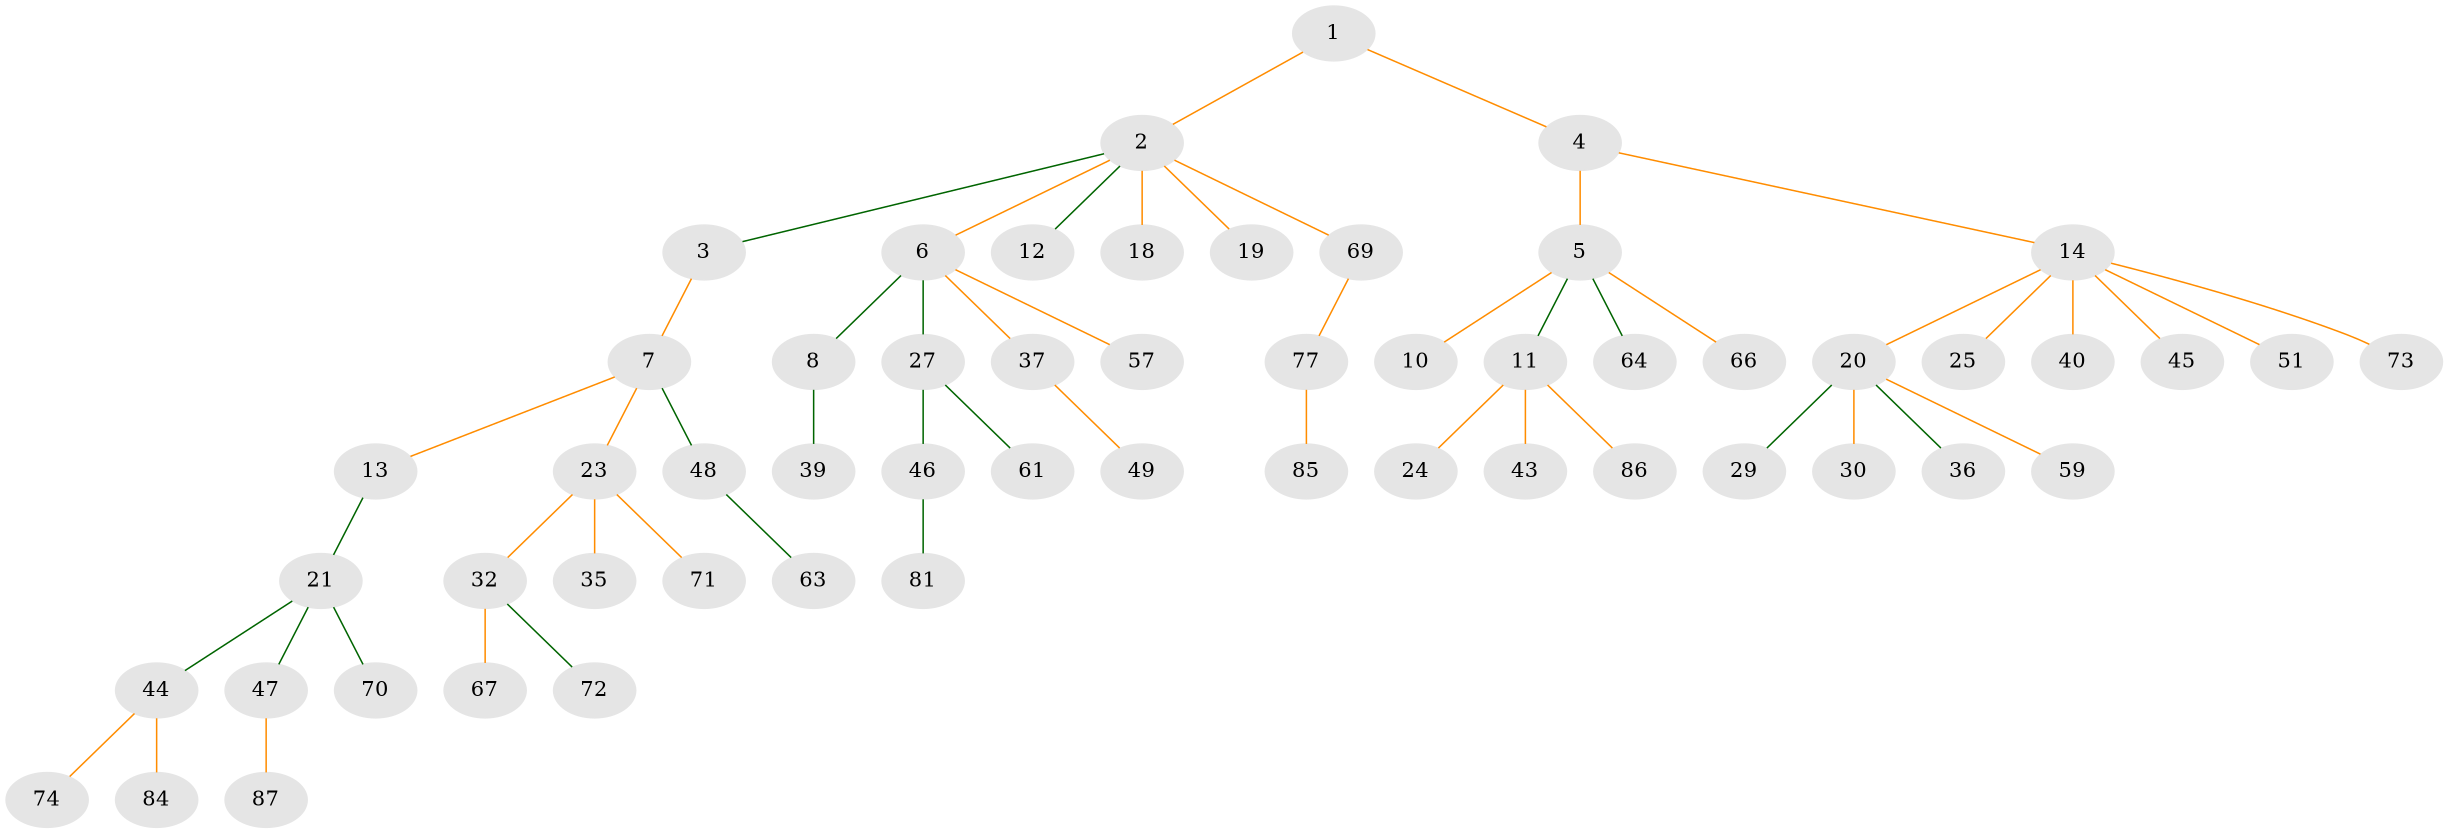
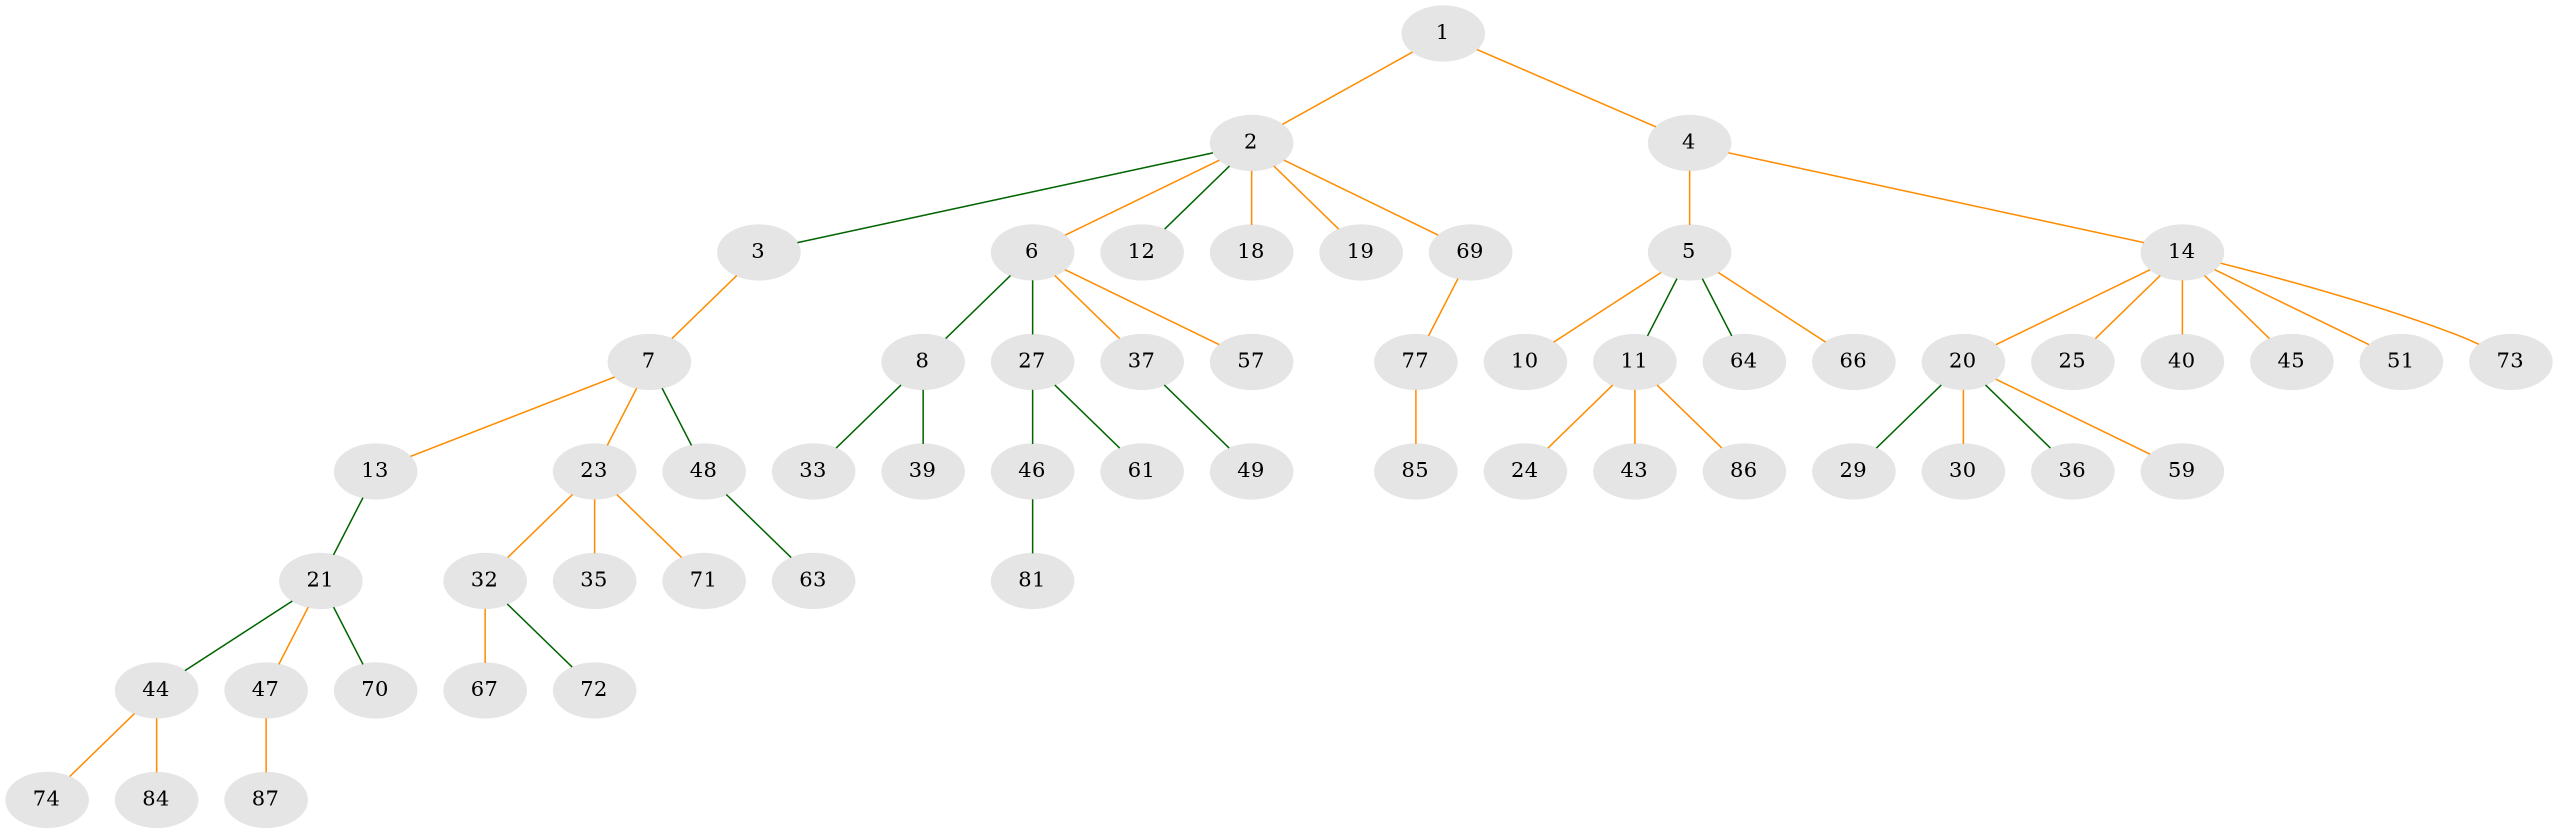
edge "37" -- "49": color darkorange -> darkgreen
node "33": added
edge "21" -- "47": color darkgreen -> darkorange
